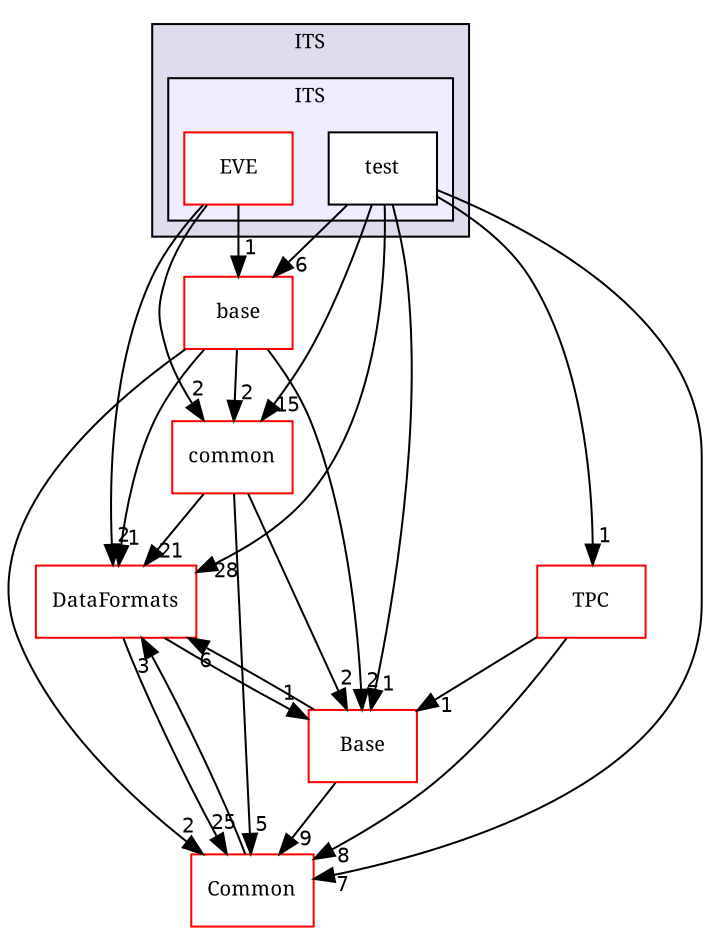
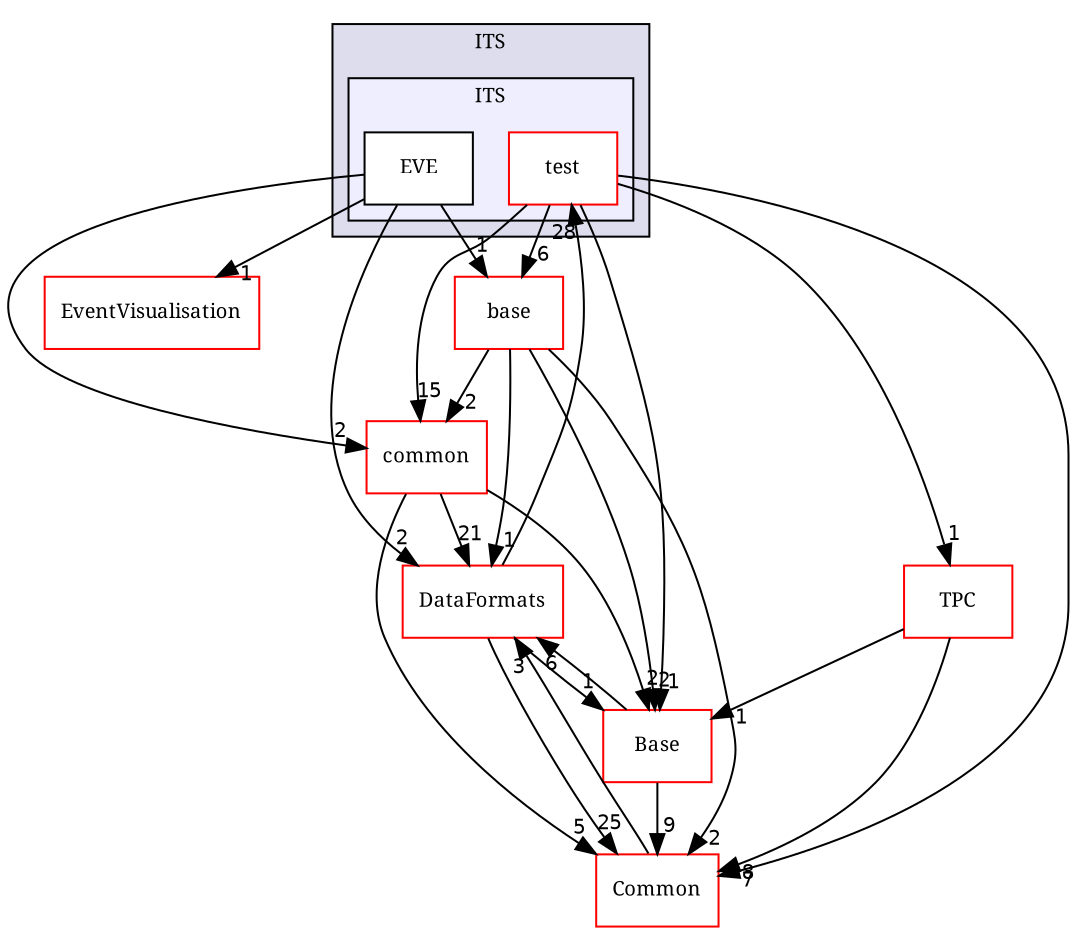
node "EVE": color red -> black
node "test": color black -> red
node "EventVisualisation": added
edge "test" -> "DataFormats": reversed
